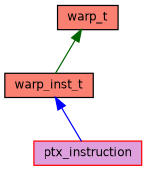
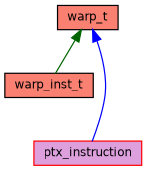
edge "ptx_instruction" -> "warp_inst_t": now "ptx_instruction" -> "warp_t"
